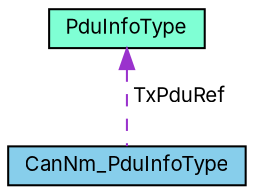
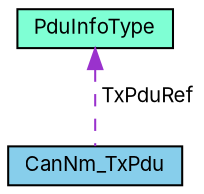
node "CanNm_PduInfoType": label "CanNm_PduInfoType" -> "CanNm_TxPdu"
